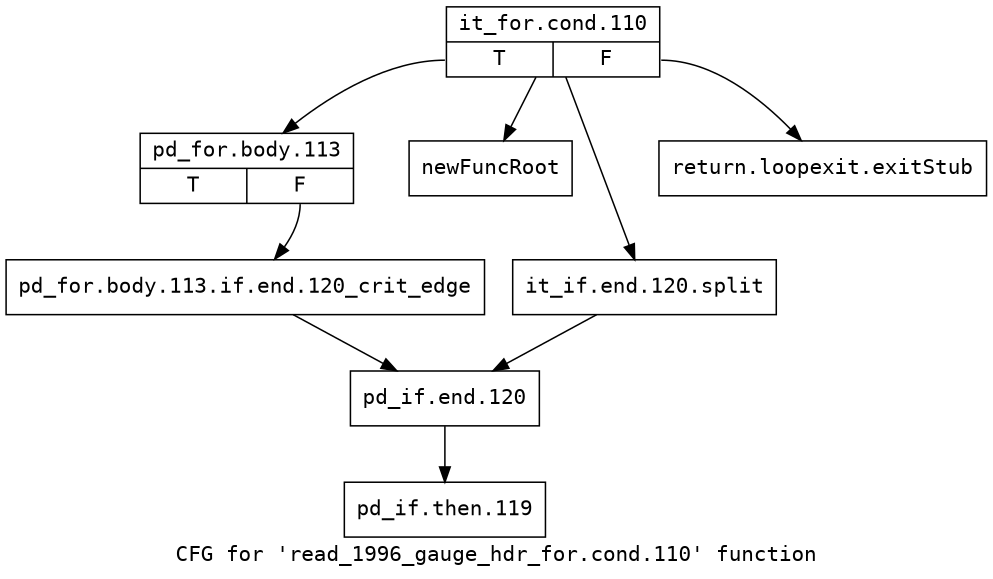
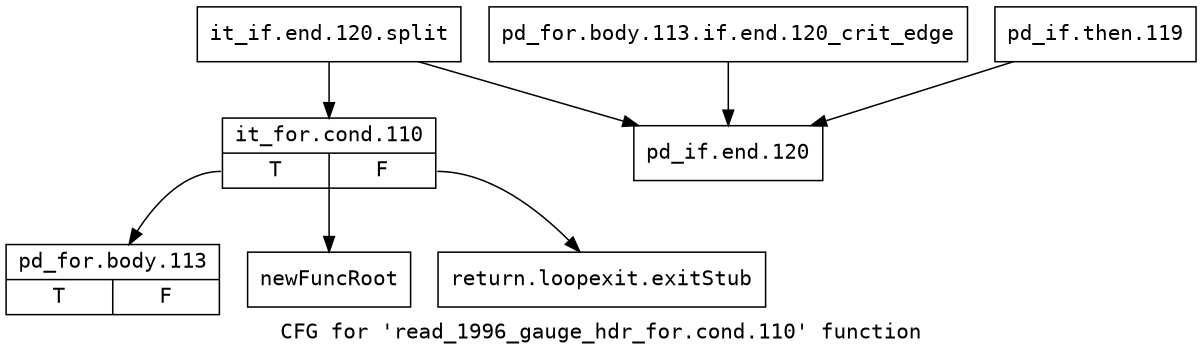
edge "it_for.cond.110" -> "it_if.end.120.split": reversed
edge "pd_for.body.113" -> "pd_for.body.113.if.end.120_crit_edge": removed
edge "pd_if.end.120" -> "pd_if.then.119": reversed
